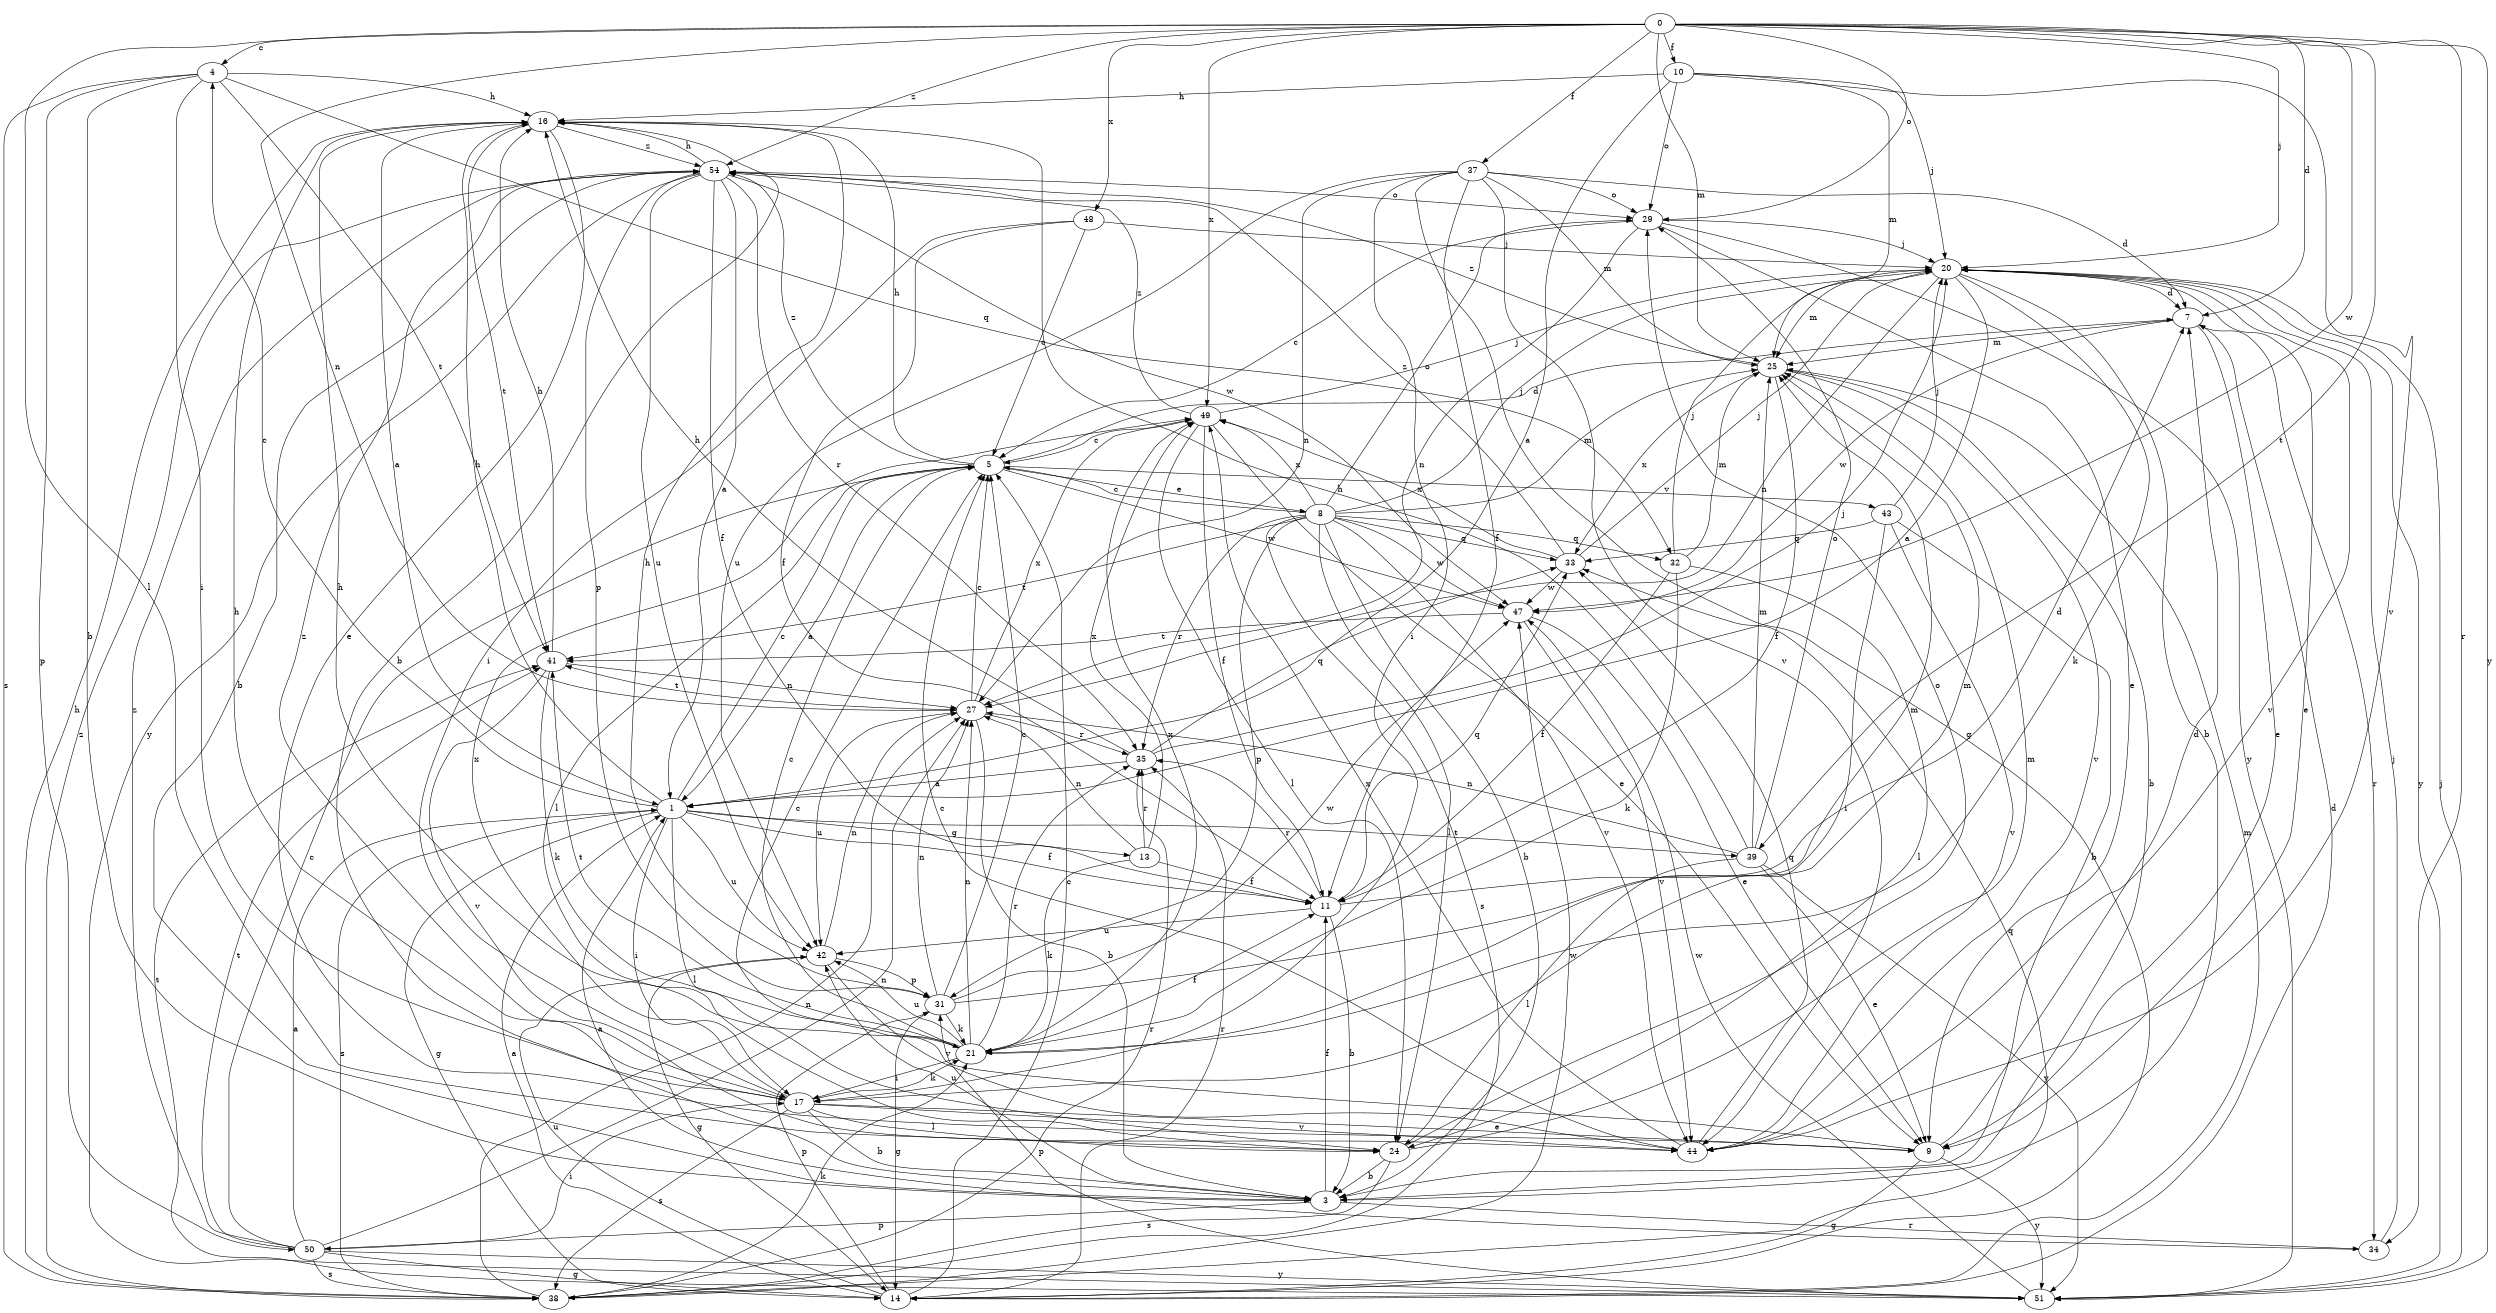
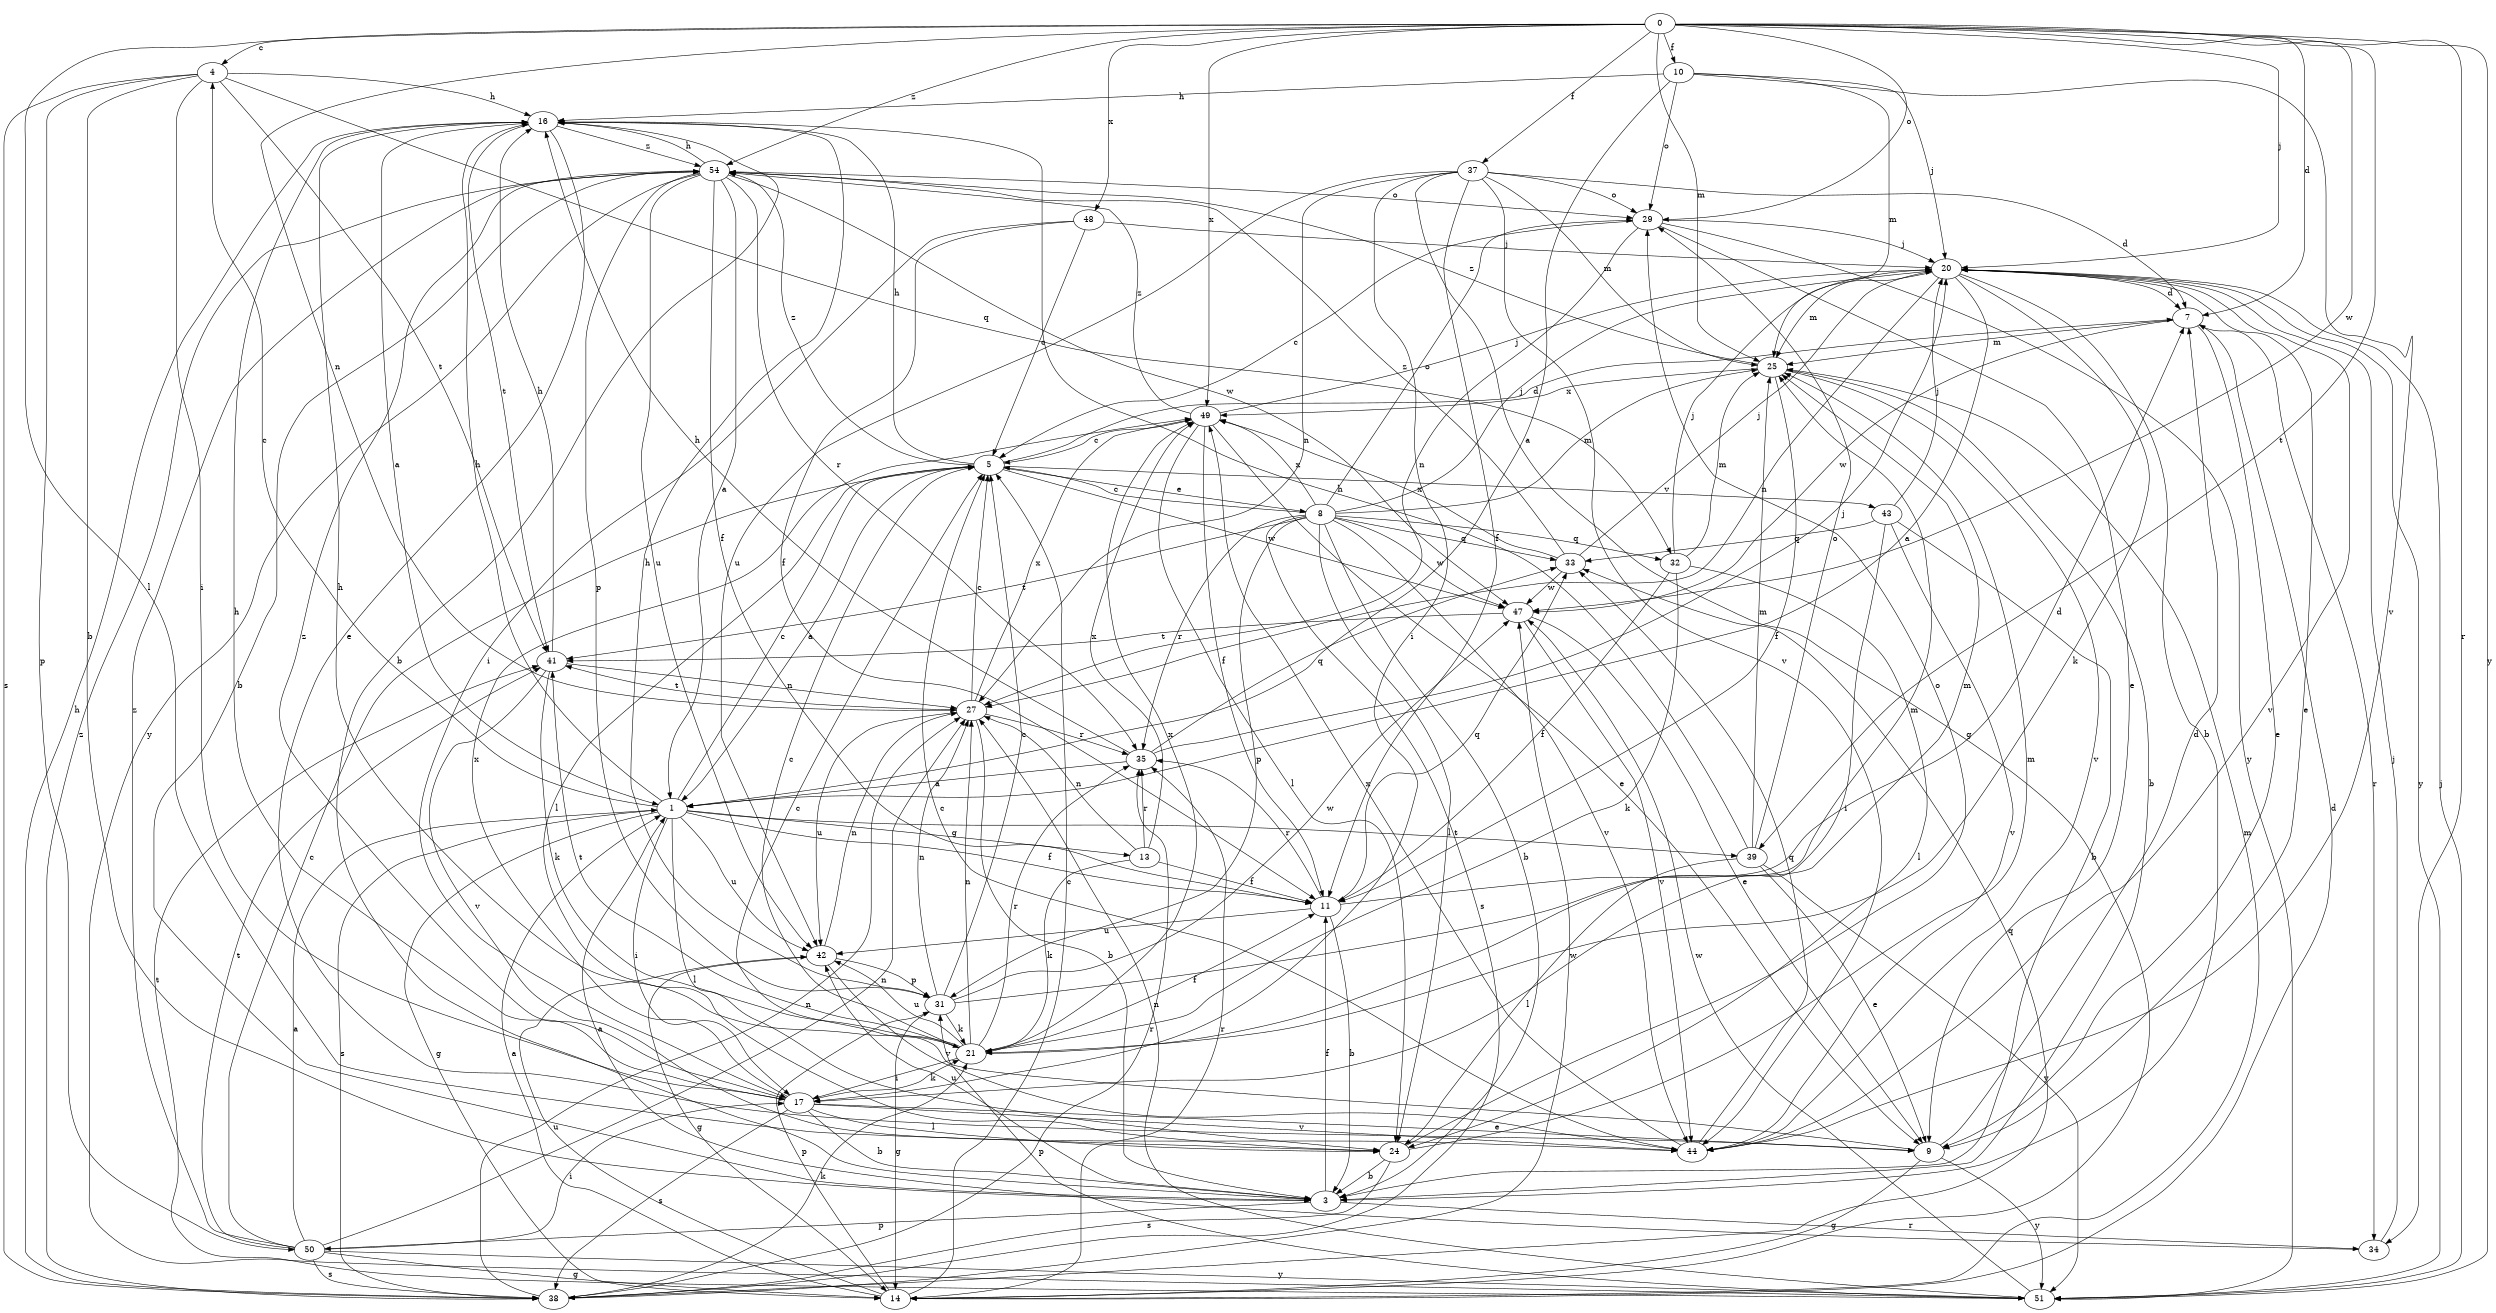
edge "25" -> "33": now "25" -> "49"
edge "39" -> "27": now "51" -> "27"
